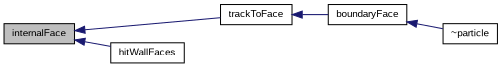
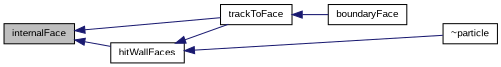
edge "~particle" -> "boundaryFace": now "~particle" -> "hitWallFaces"
edge "trackToFace" -> "hitWallFaces": added
